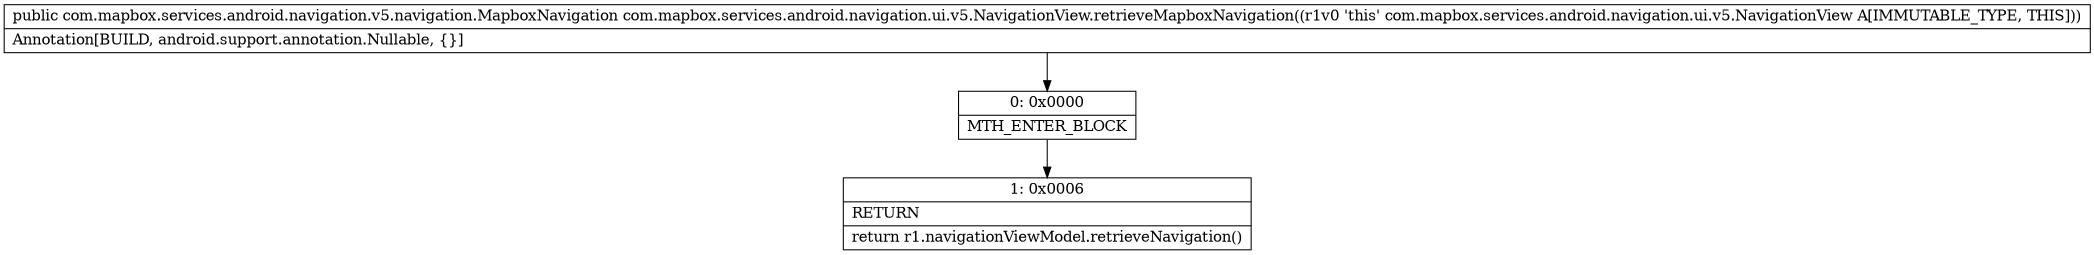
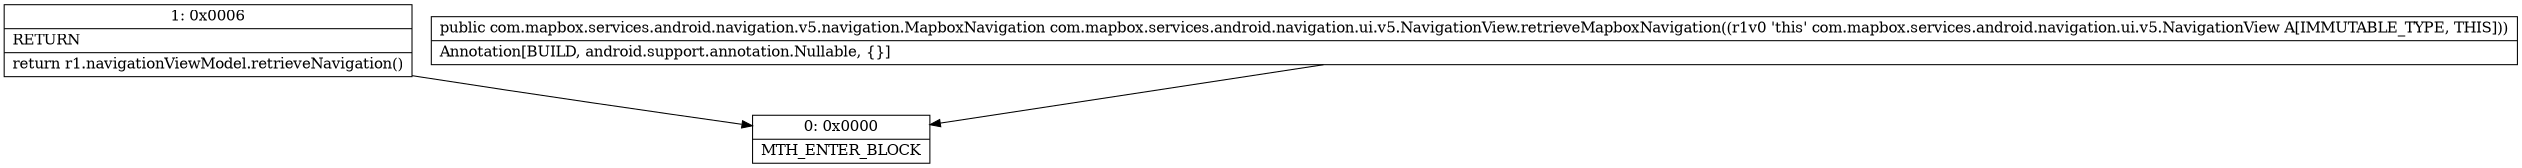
edge "0: 0x0000" -> "1: 0x0006": reversed
